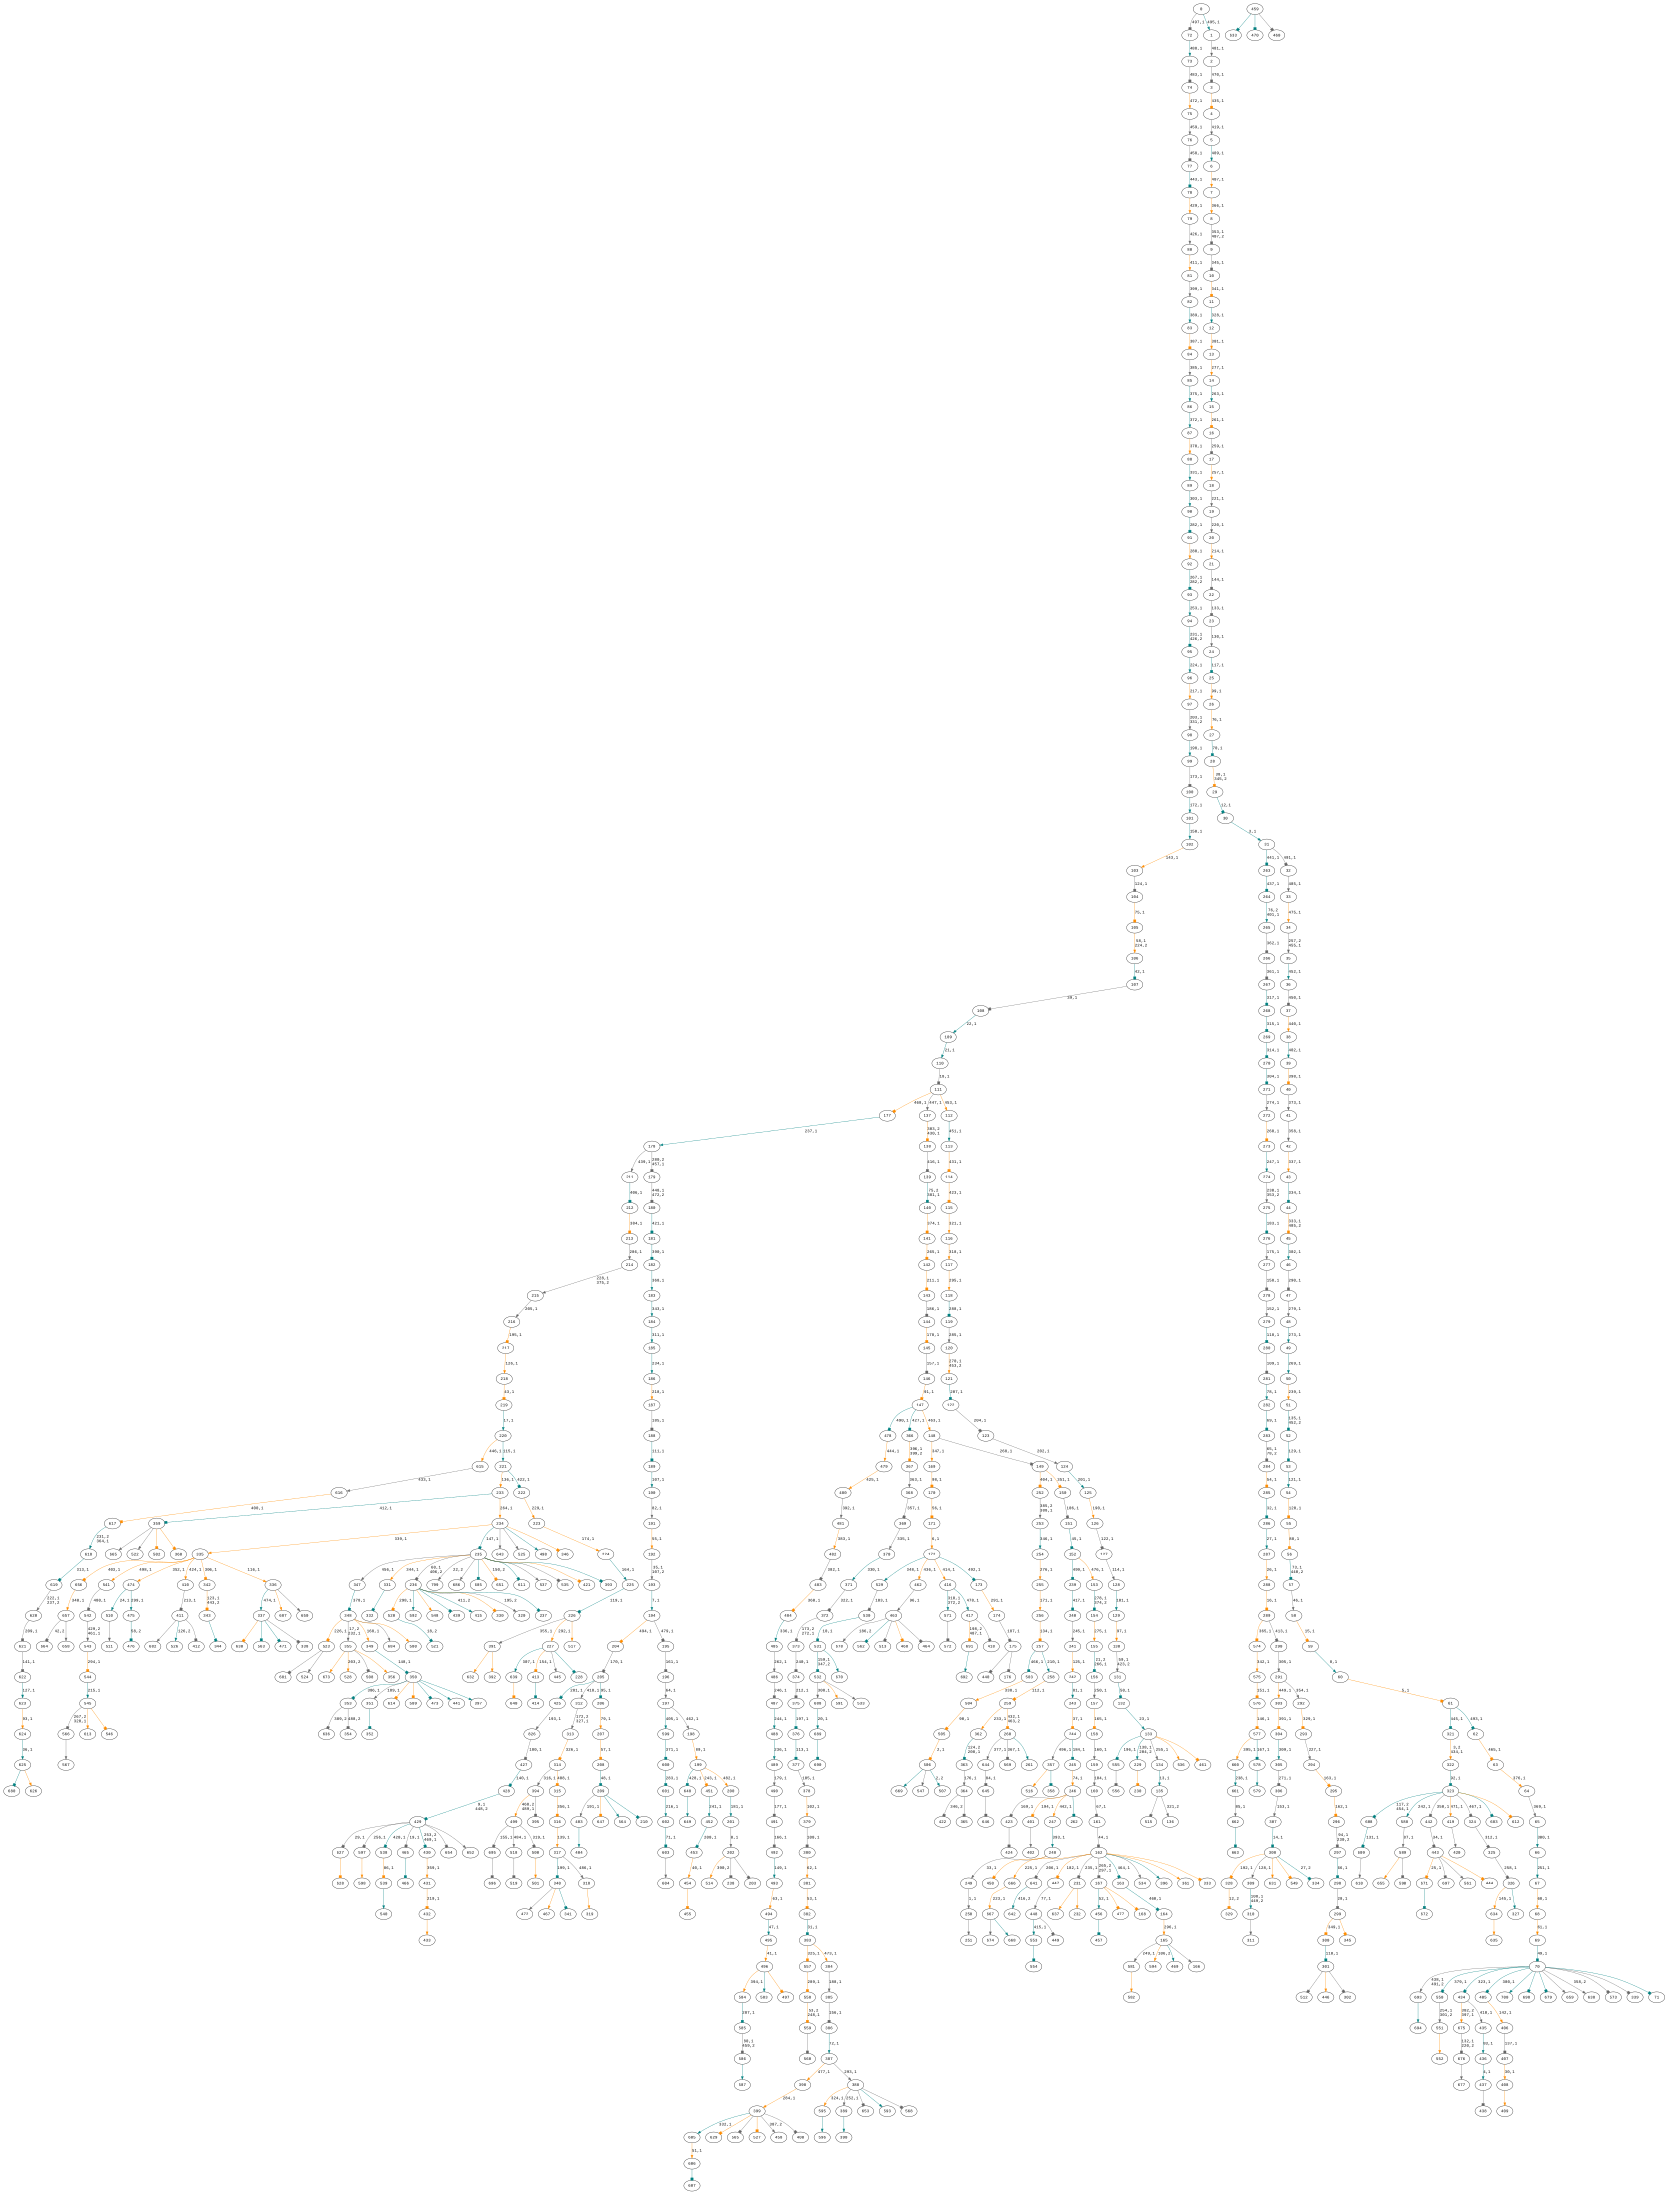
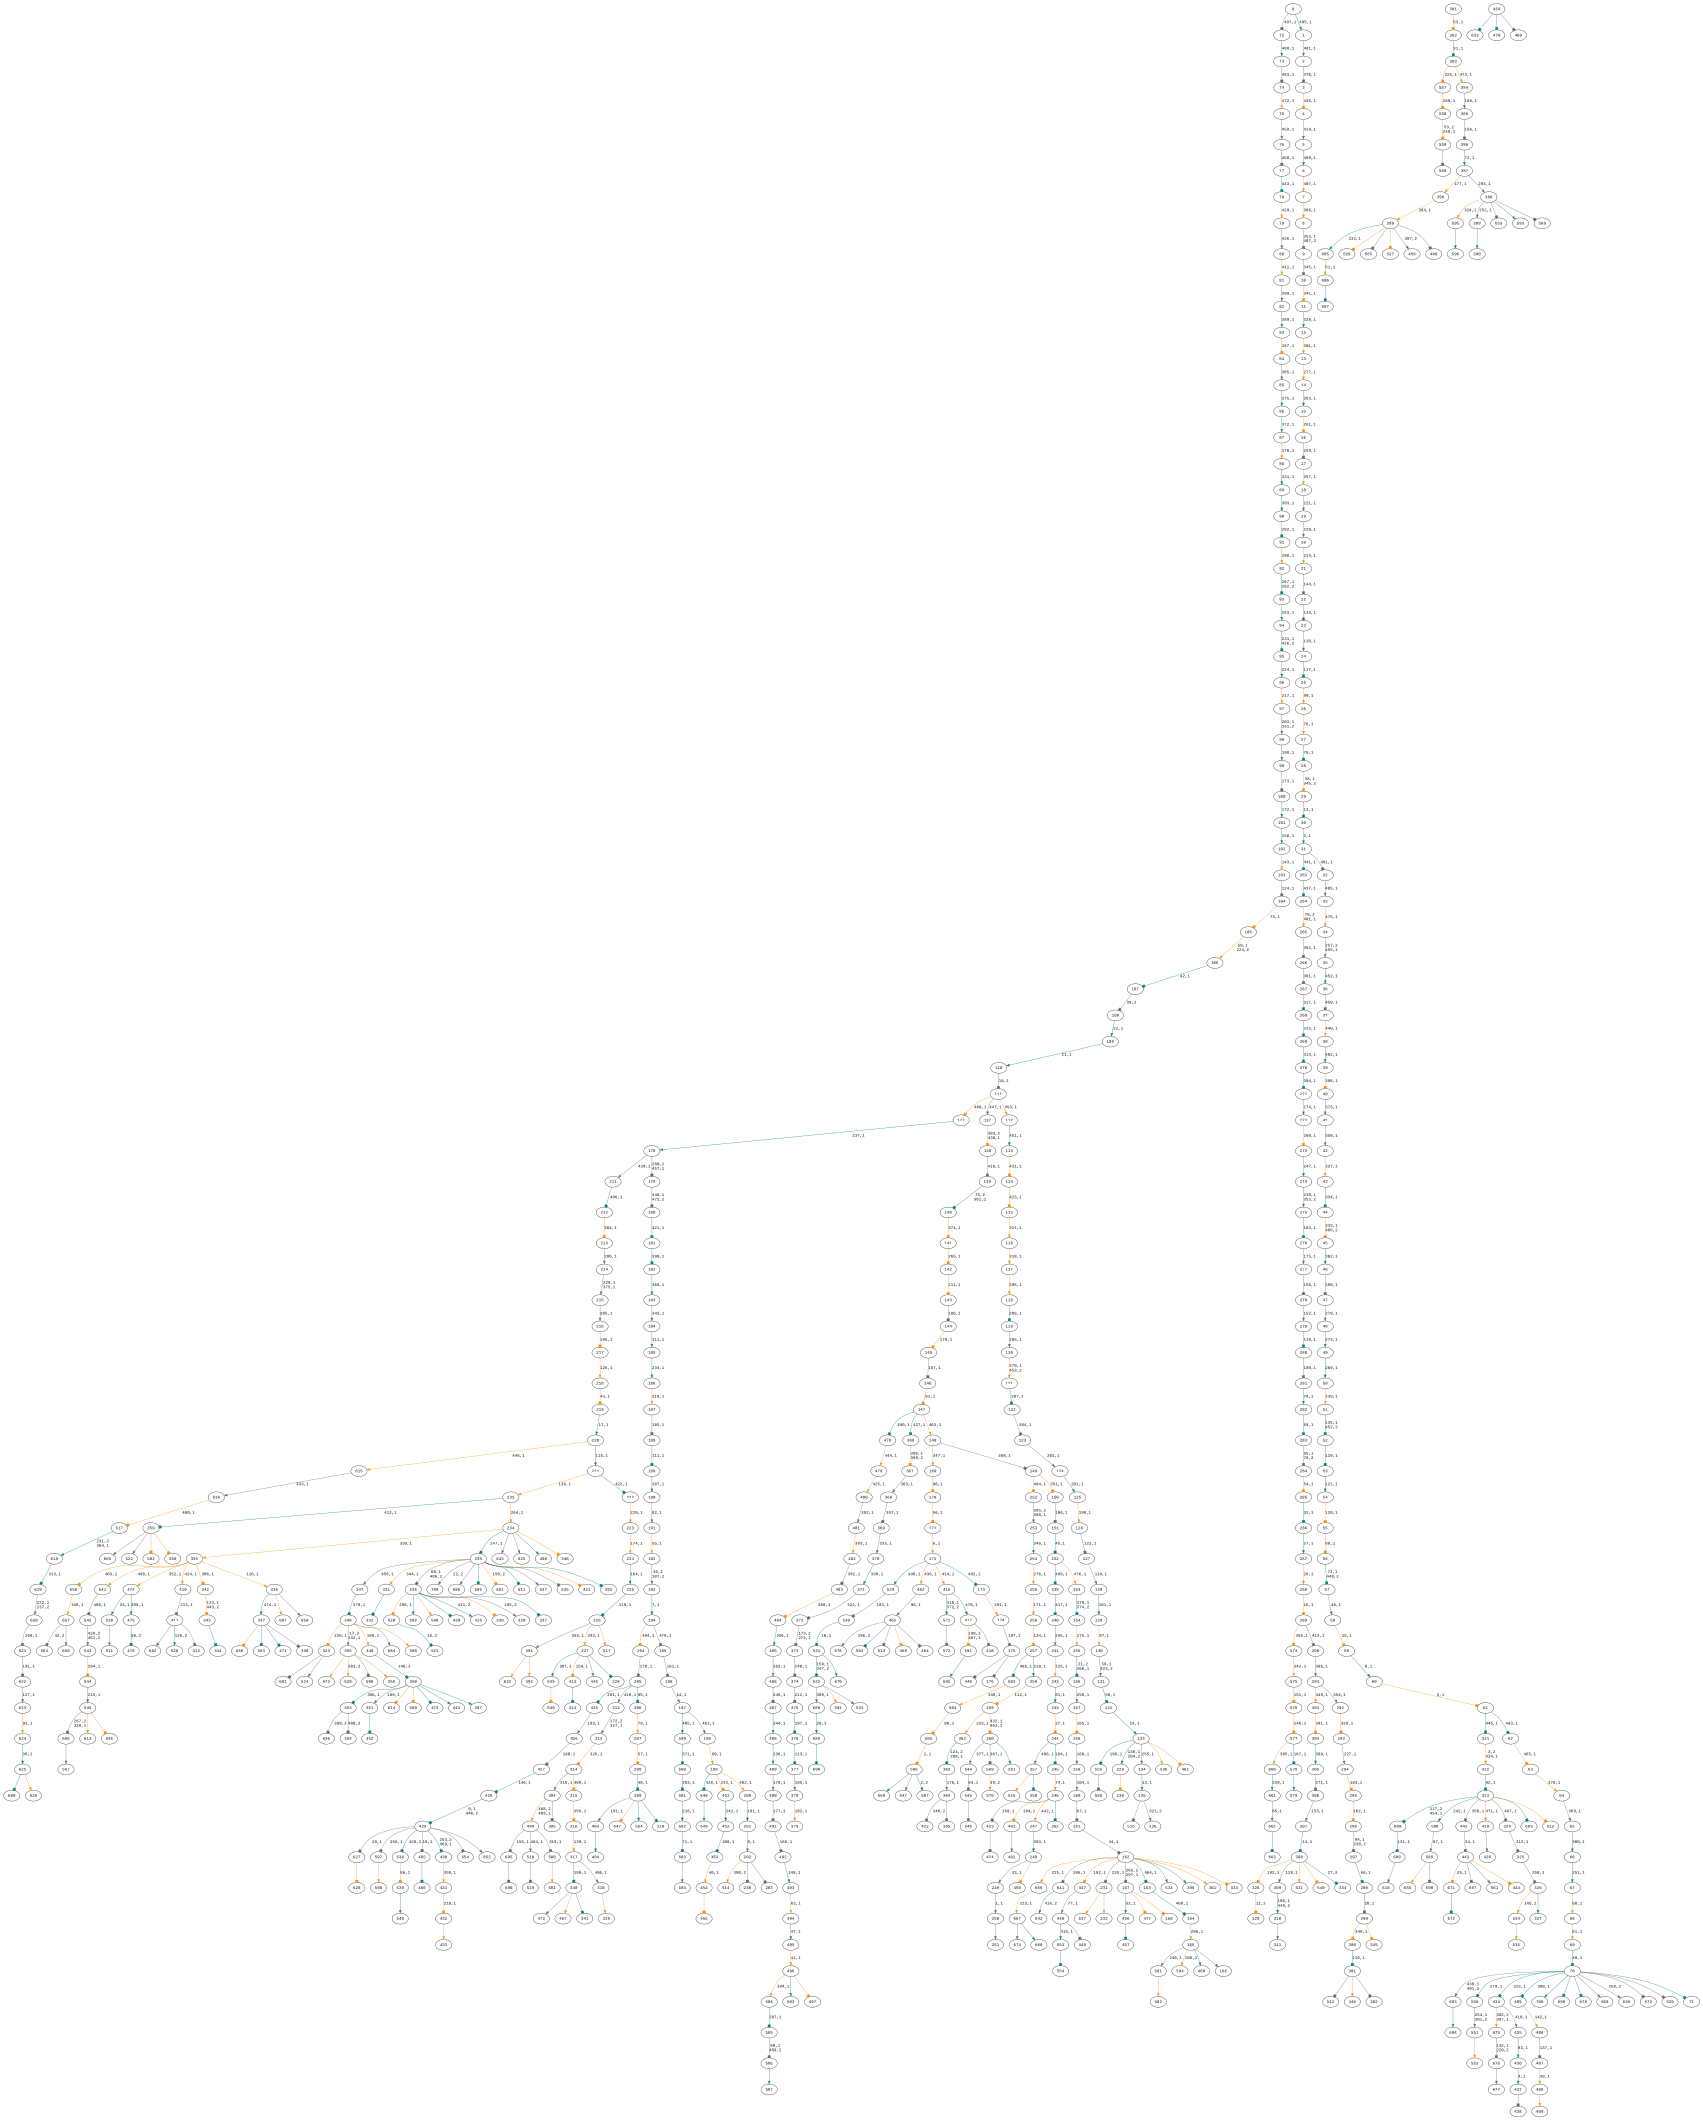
edge "264" -> "265": color teal -> darkorange
node "570": added
node "380": removed
